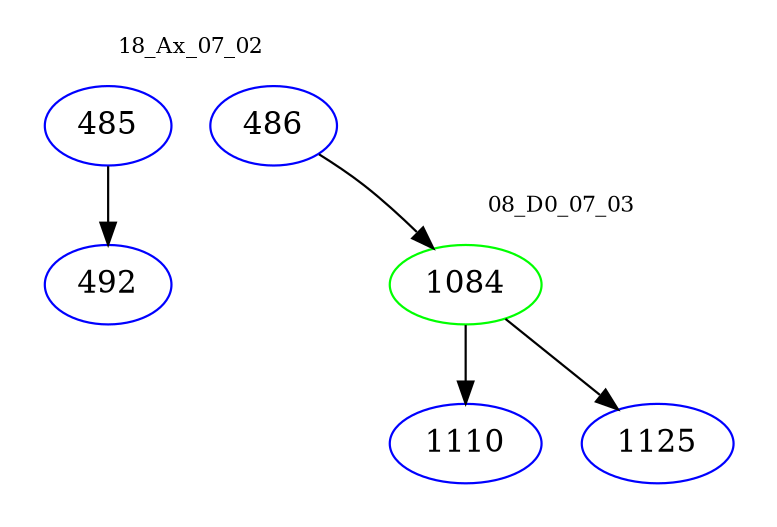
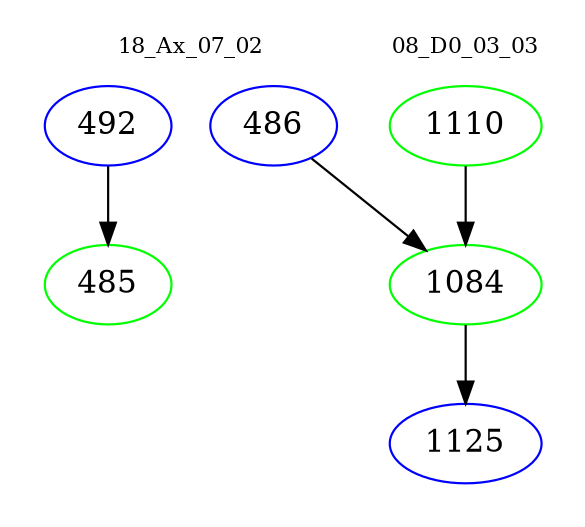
node "485": color blue -> green
edge "485" -> "492": reversed
cluster "08_D0_07_03": label "08_D0_07_03" -> "08_D0_03_03"
edge "1084" -> "1110": reversed
node "1110": color blue -> green
